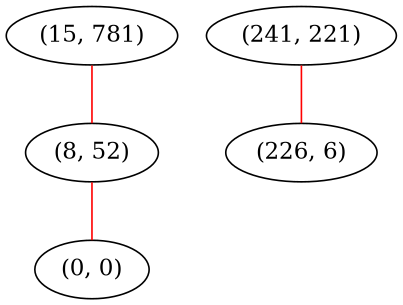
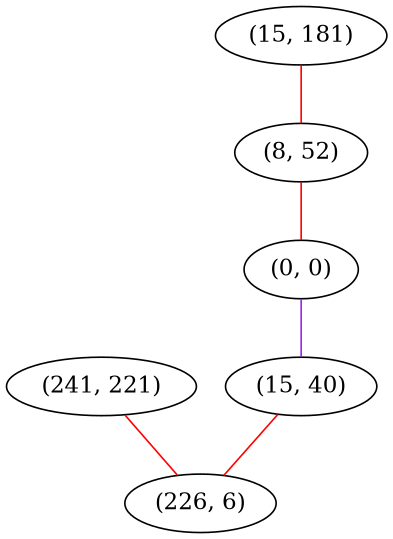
node "(15, 781)": label "(15, 781)" -> "(15, 181)"
node "(15, 40)": added
